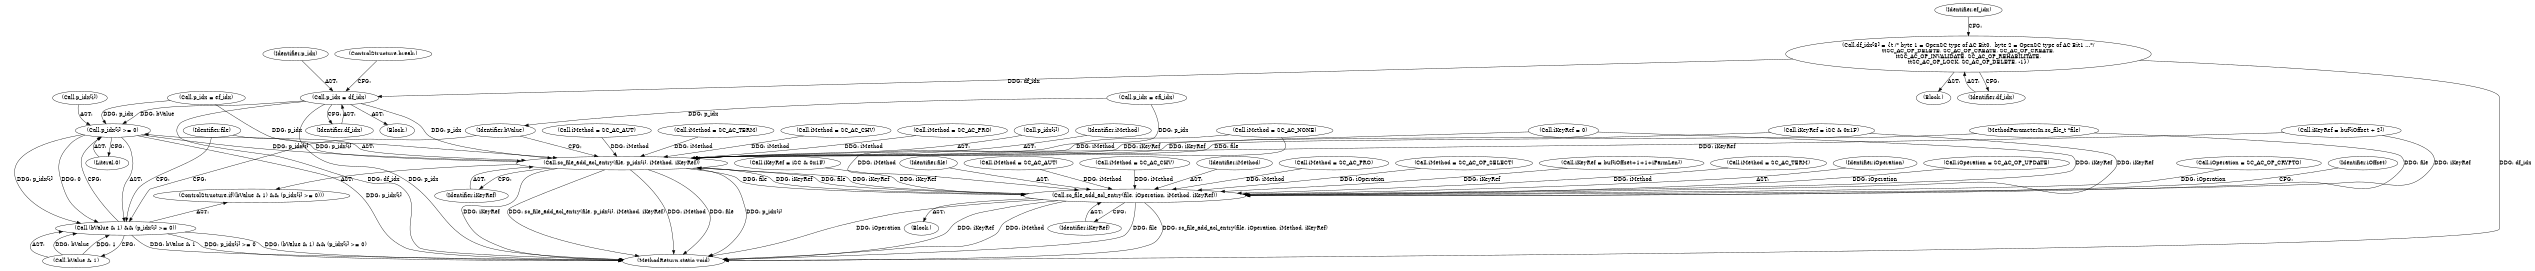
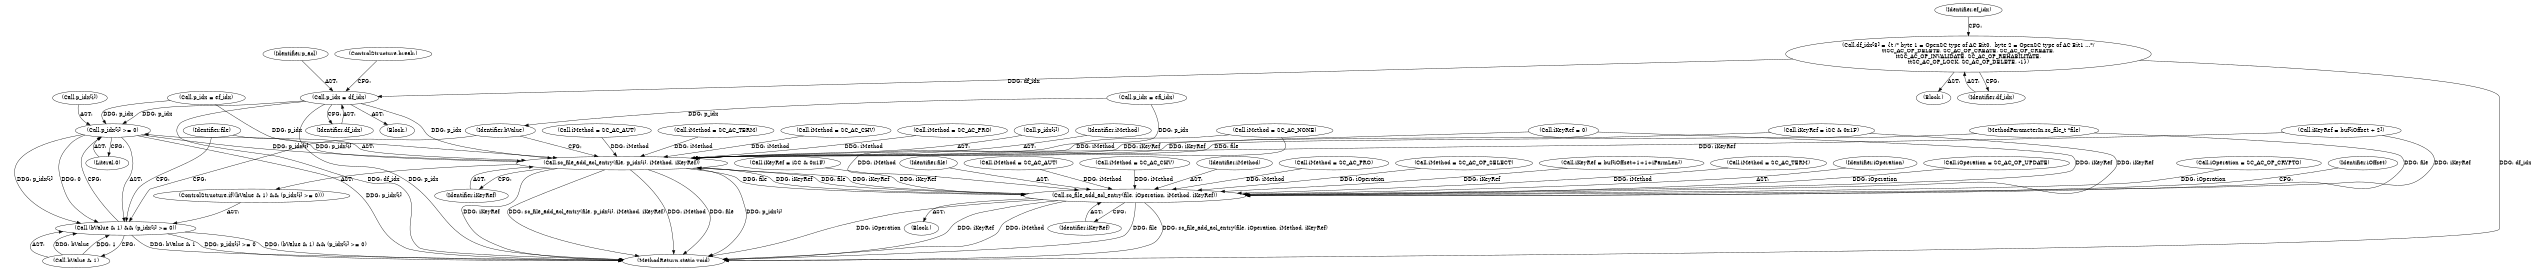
node "(Identifier,p_idx)": label "(Identifier,p_idx)" -> "(Identifier,p_acl)"
edge "(Call,p_idx = df_idx)" -> "(Call,p_idx[i] >= 0)": label "DDG: bValue" -> "DDG: p_idx"
edge "(Call,(bValue & 1) && (p_idx[i] >= 0))" -> "(ControlStructure,if((bValue & 1) && (p_idx[i] >= 0)))": reversed
